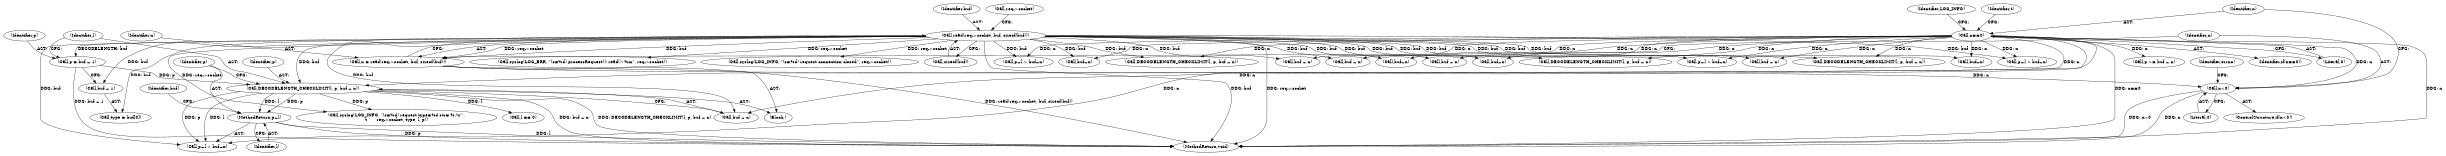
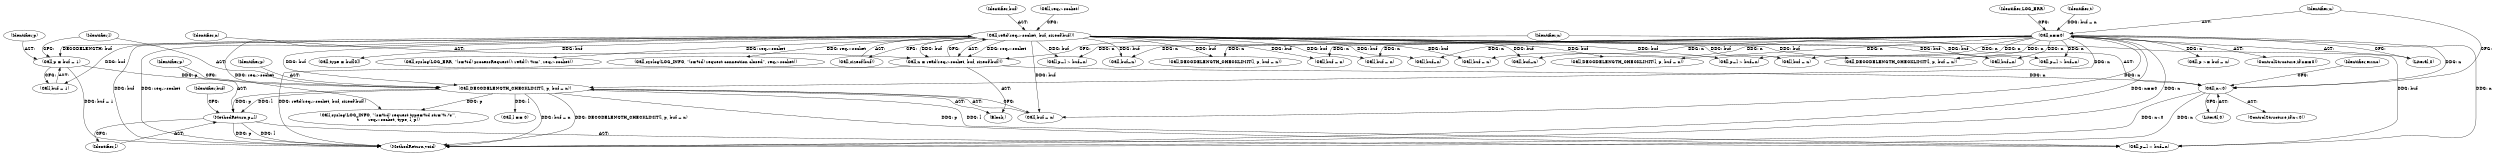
node "(Identifier,LOG_INFO)": label "(Identifier,LOG_INFO)" -> "(Identifier,LOG_ERR)"
edge "(Identifier,t)" -> "(Call,n==0)": label "CFG: " -> "DDG: buf + n"
node "(Identifier,if(n==0))": label "(Identifier,if(n==0))" -> "(ControlStructure,if(n==0))"
edge "(Call,buf + 1)" -> "(Call,type = buf[0])": now "(Call,buf + 1)" -> "(Call,p = buf + 1)"
